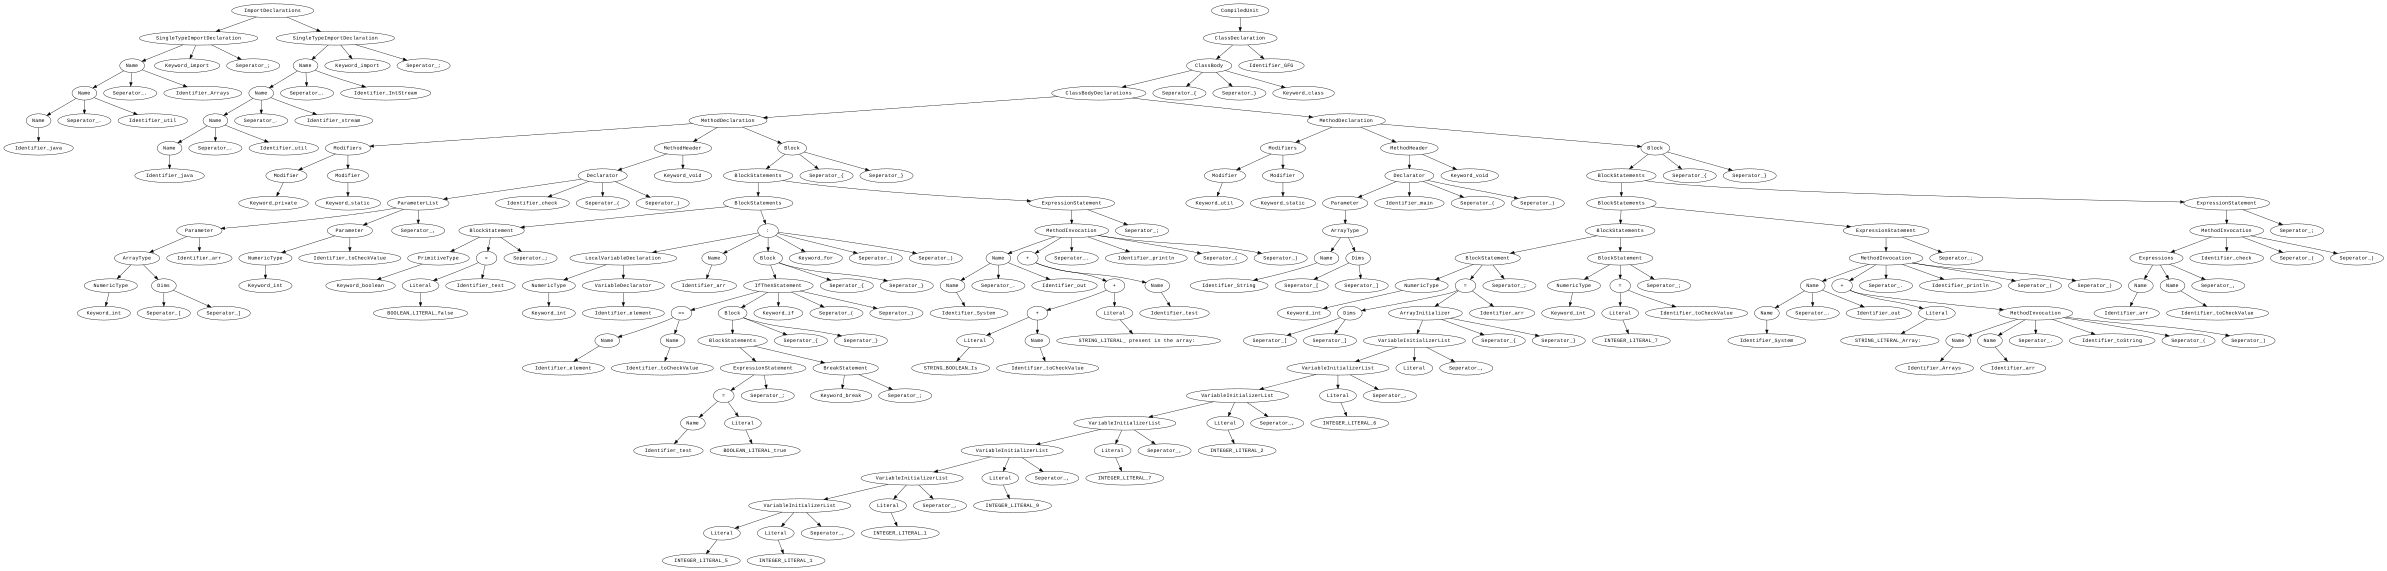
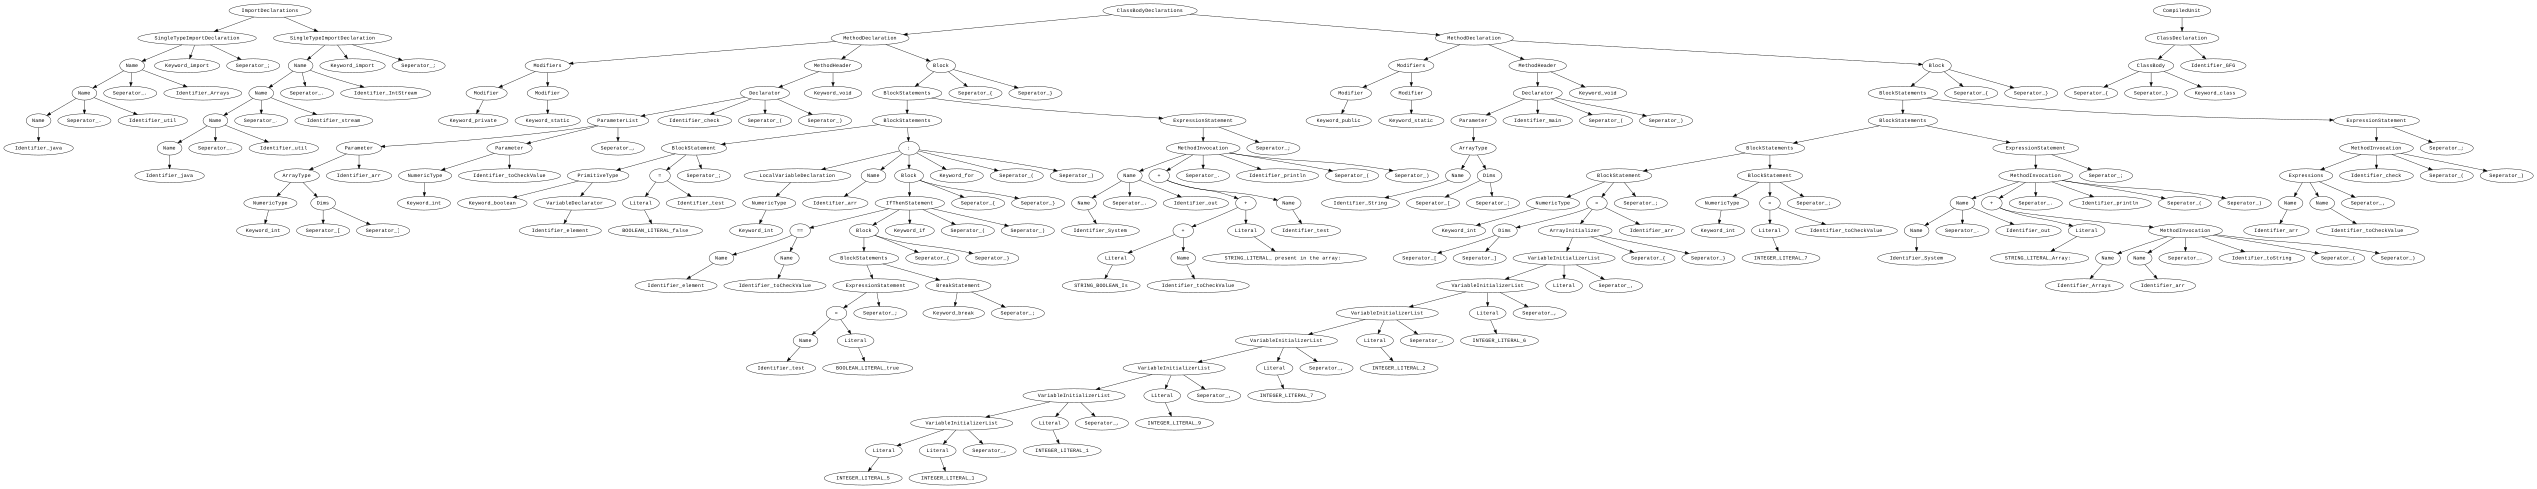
edge "ClassBody" -> "ClassBodyDeclarations": removed
node "Keyword_util": label "Keyword_util" -> "Keyword_public"
edge "LocalVariableDeclaration" -> "VariableDeclarator": now "PrimitiveType" -> "VariableDeclarator"
